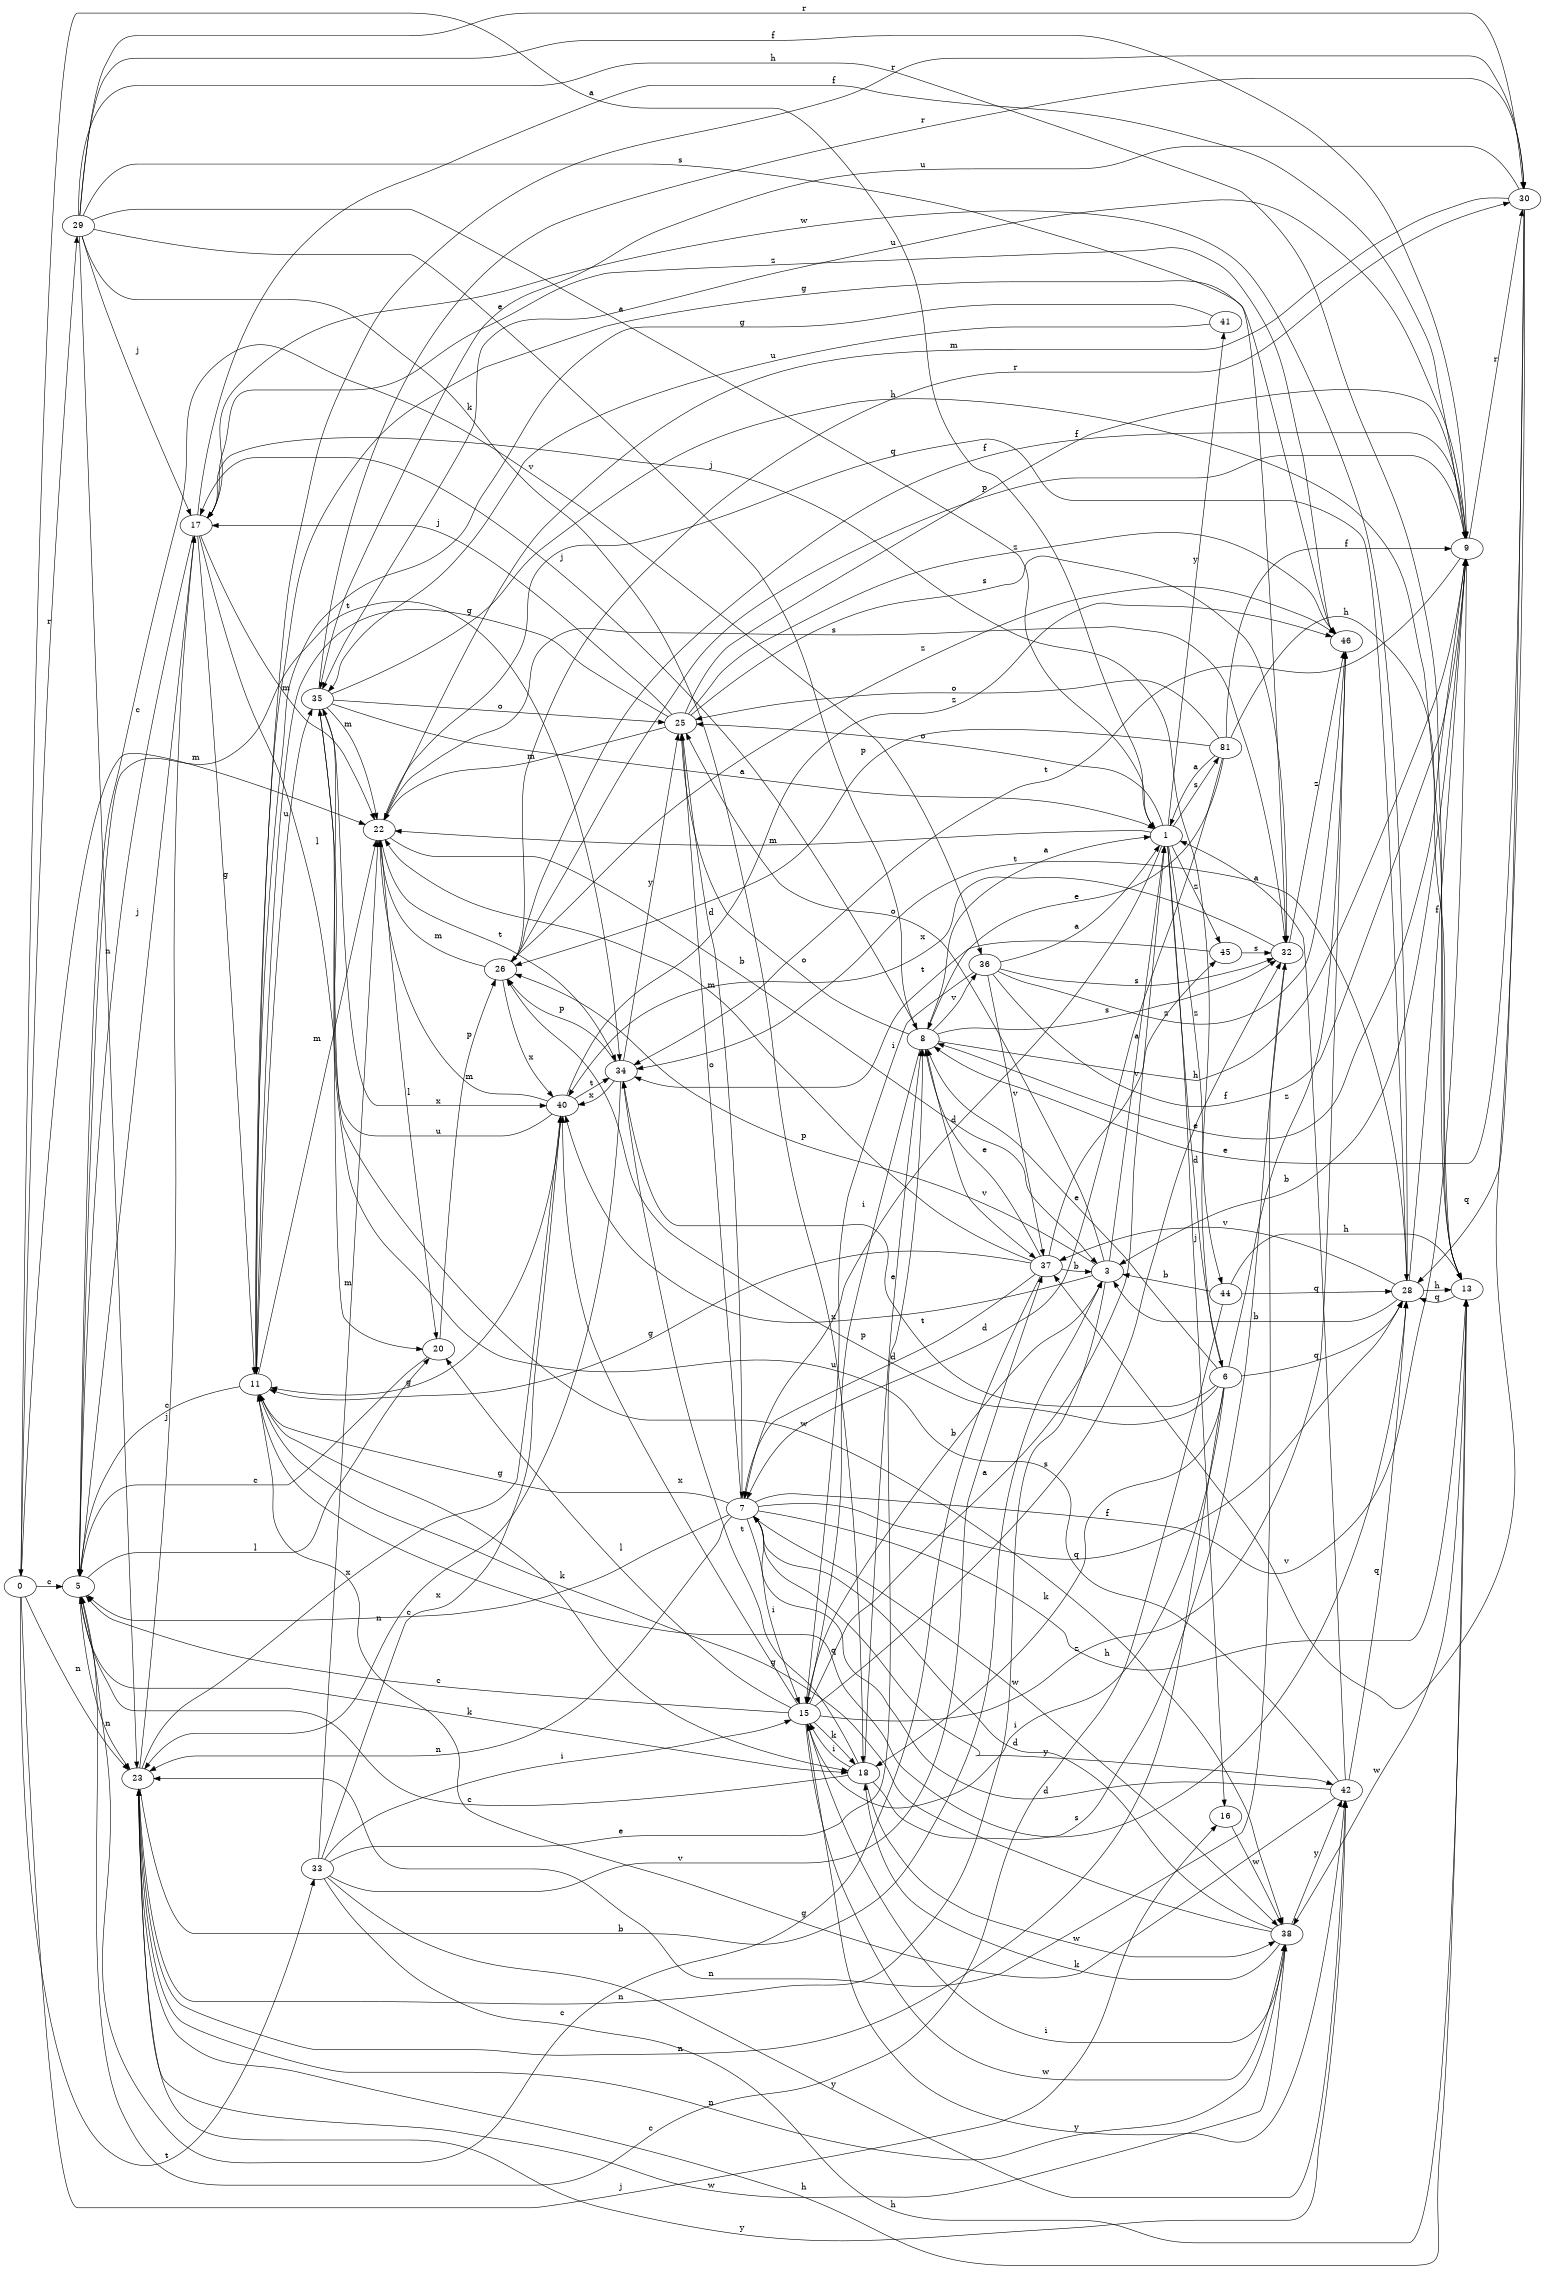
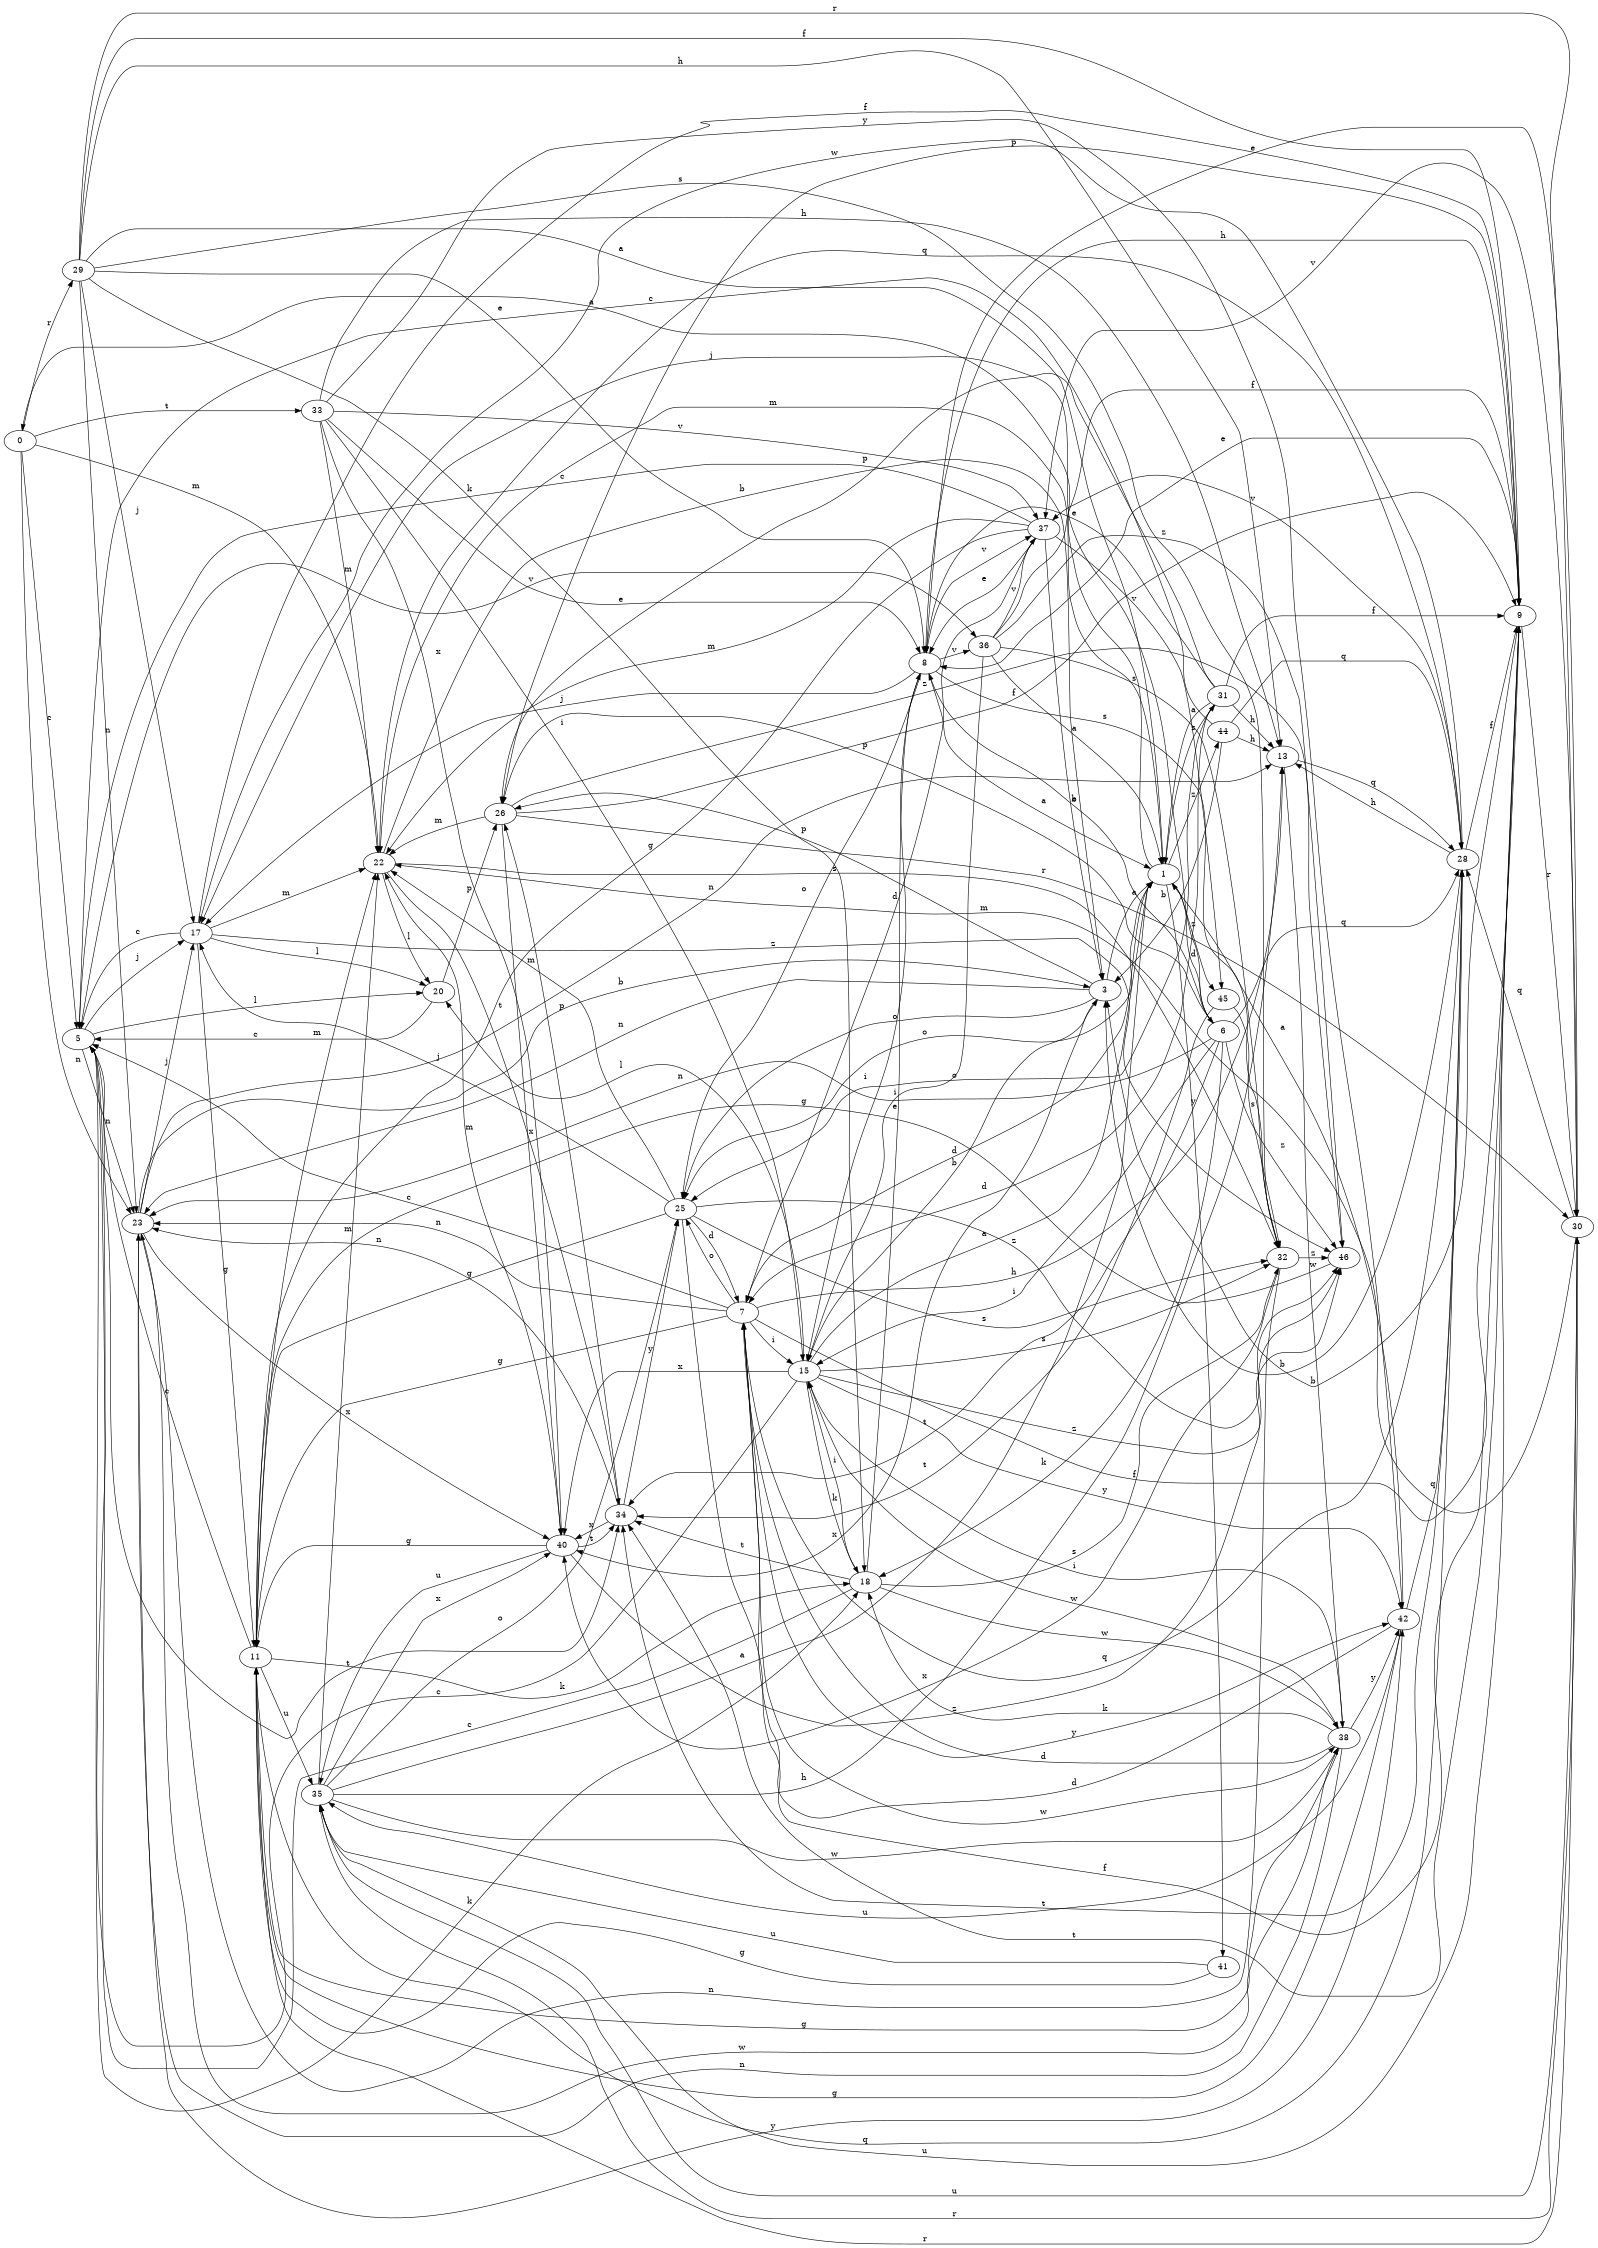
node "81": label "81" -> "31"
node "16": removed
edge "23" -> "13": label "h" -> "n"
